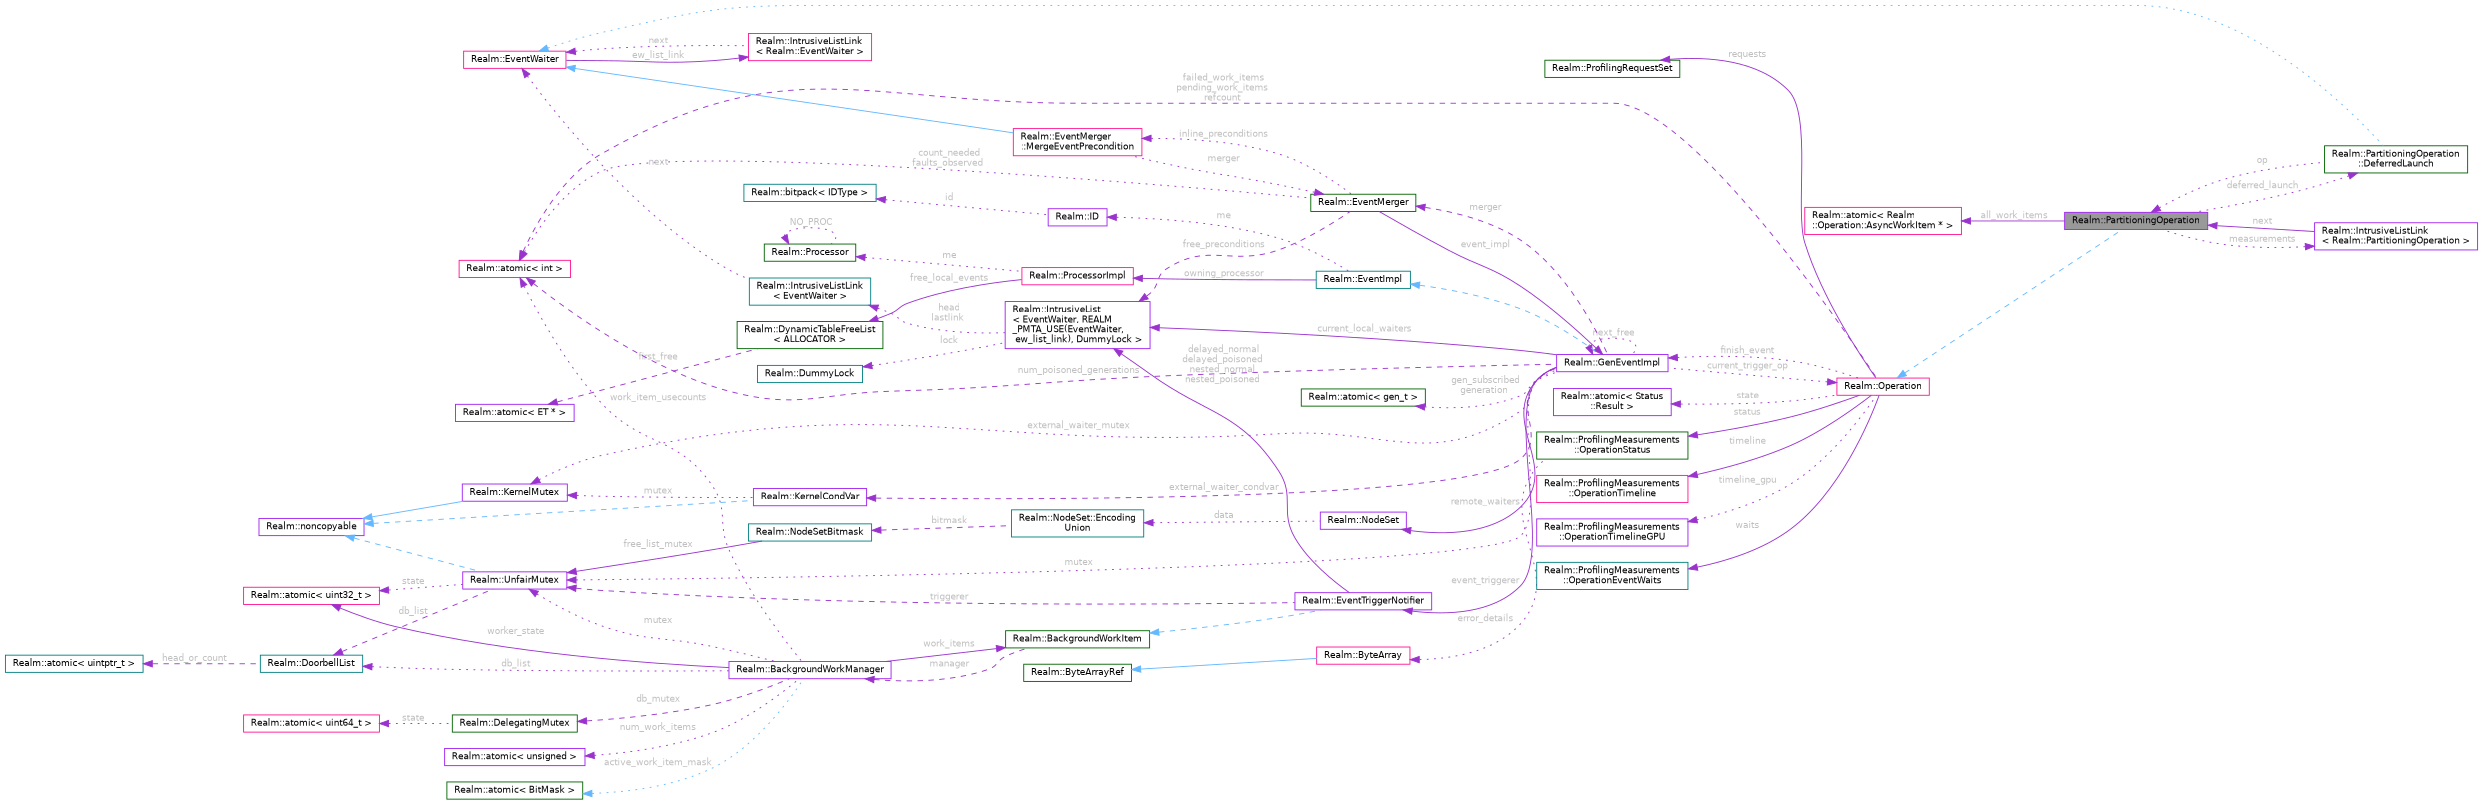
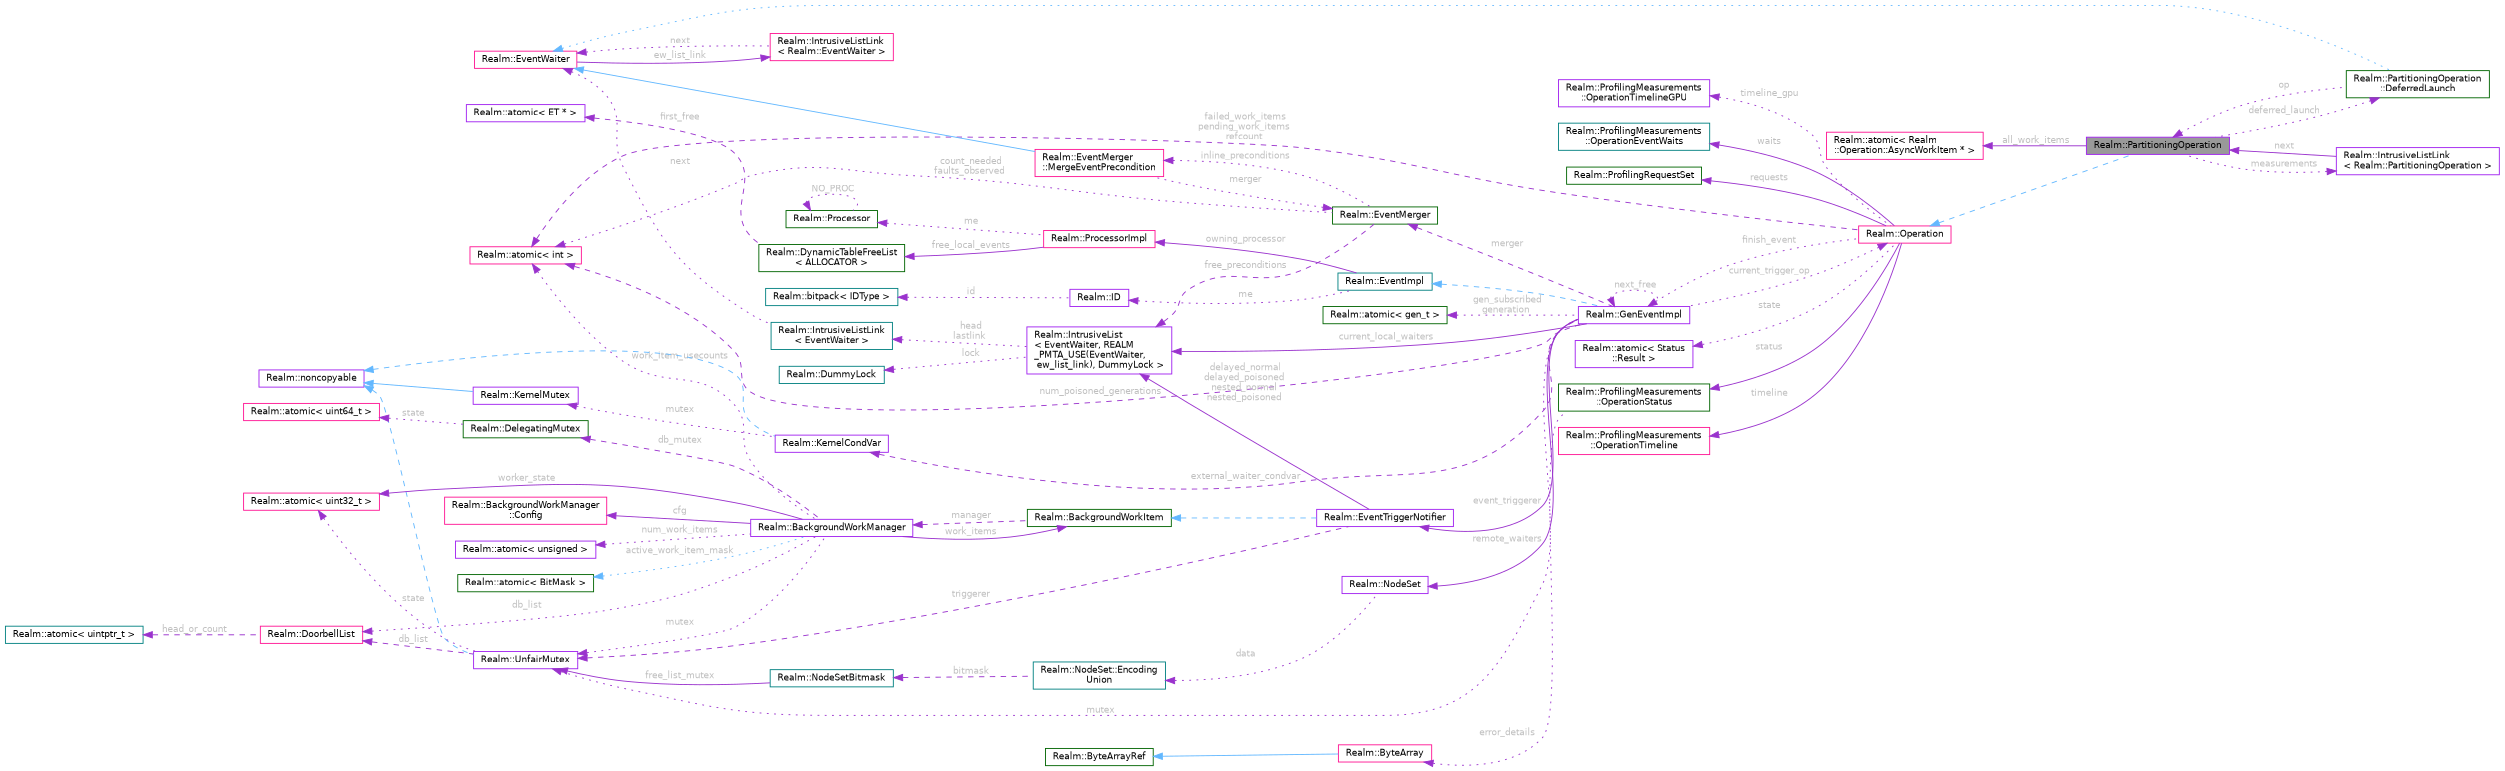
edge "Realm::EventMerger" -> "Realm::GenEventImpl": removed, label "event_impl"
edge "Realm::GenEventImpl" -> "Realm::KernelMutex": removed, label "external_waiter_mutex"
node "Realm::BackgroundWorkManager ::Config": added
node "Realm::DoorbellList": color teal -> deeppink
